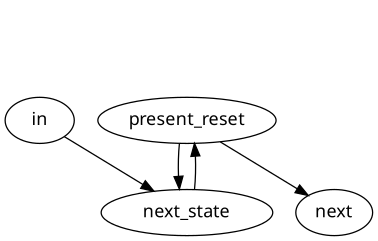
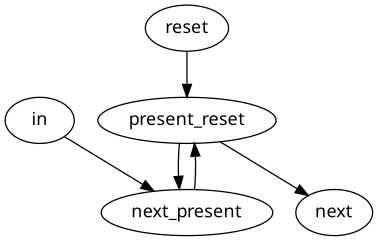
node "reset": added
node "next_state": label "next_state" -> "next_present"
